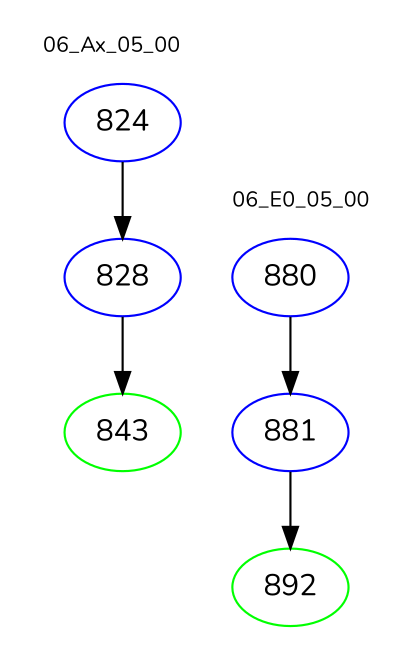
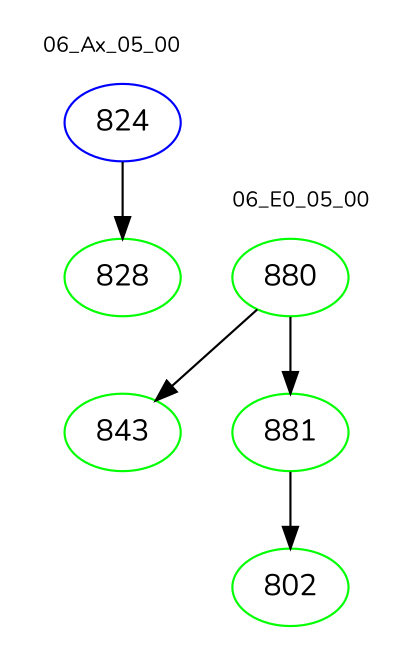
node "828": color blue -> green
node "880": color blue -> green
edge "828" -> "843": now "880" -> "843"
node "881": color blue -> green
node "892": label "892" -> "802"
